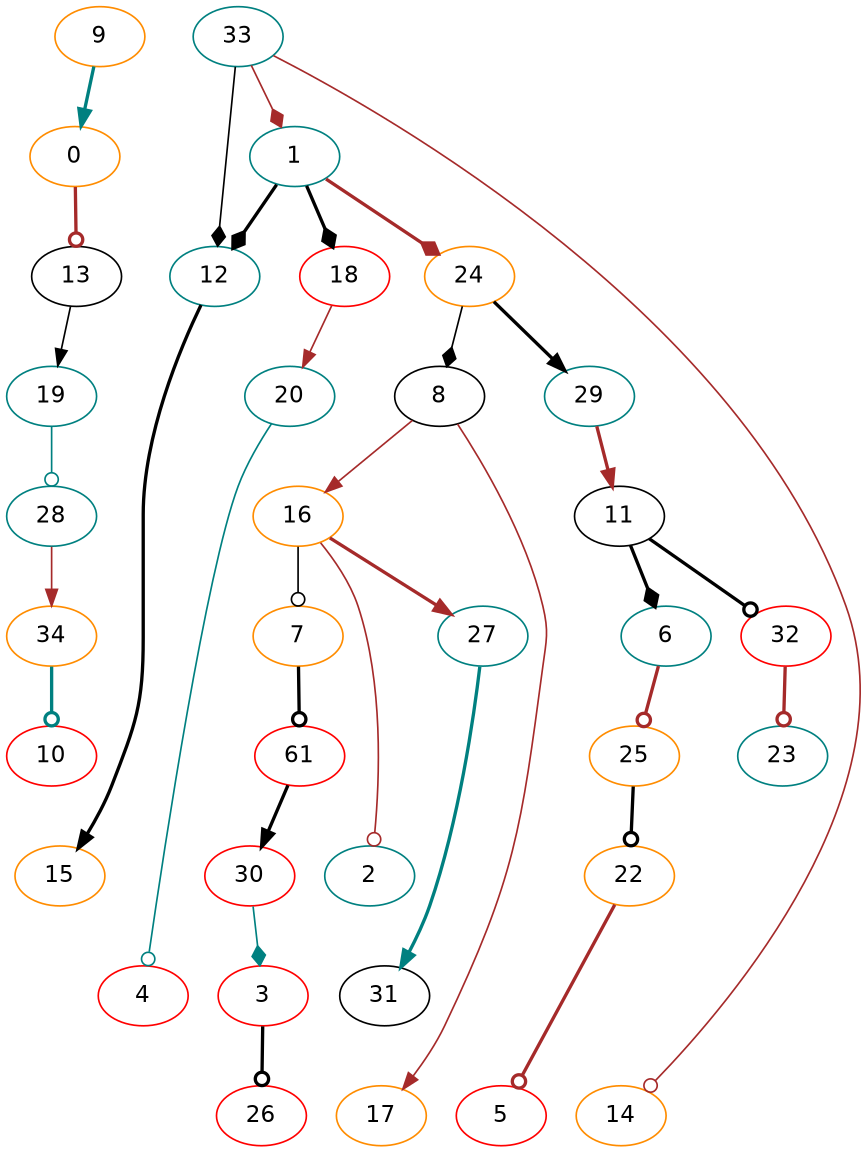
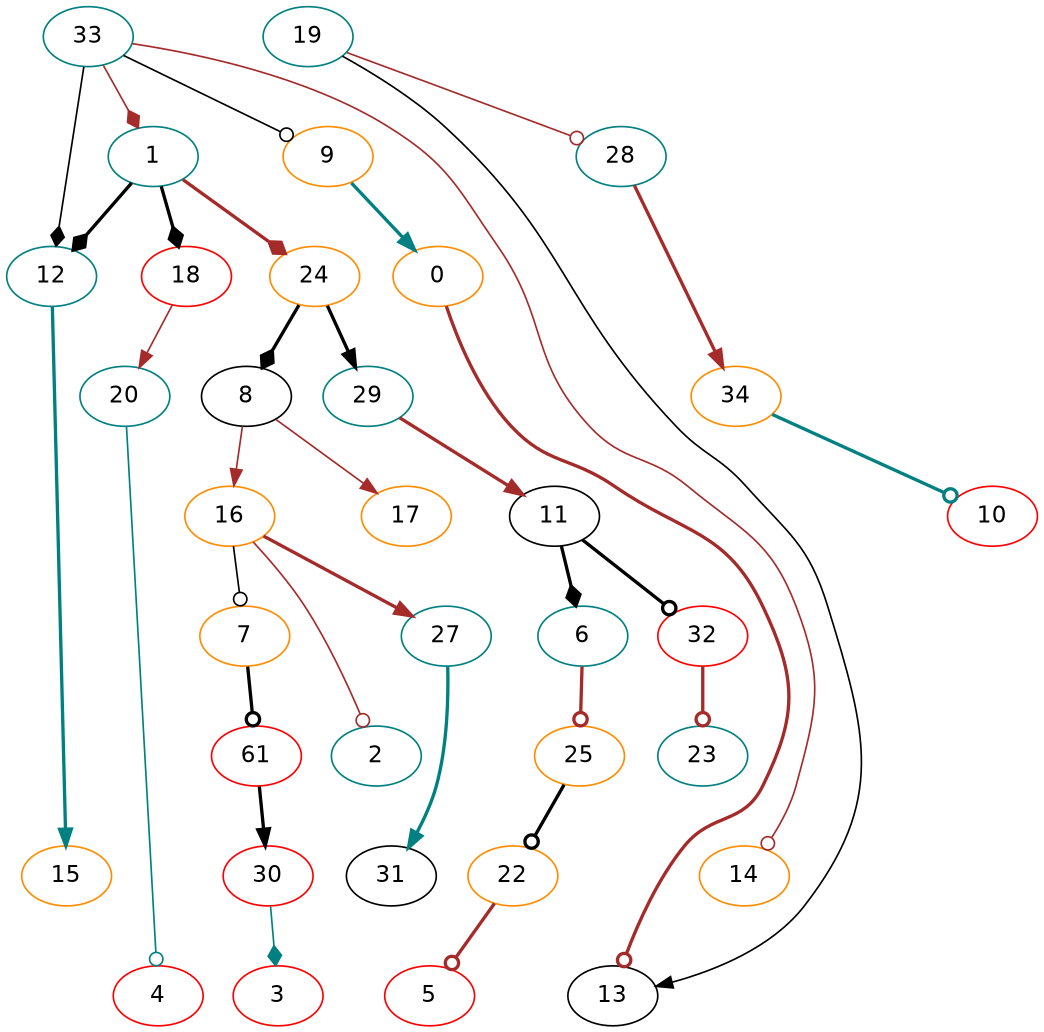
edge "33" -> "9": added
edge "24" -> "8": style solid -> bold
edge "13" -> "19": reversed
edge "19" -> "28": color teal -> brown
edge "28" -> "34": style solid -> bold
edge "12" -> "15": color black -> teal
node "26": removed
